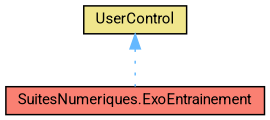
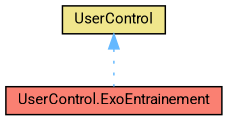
node "SuitesNumeriques.ExoEntrainement": label "SuitesNumeriques.ExoEntrainement" -> "UserControl.ExoEntrainement"
